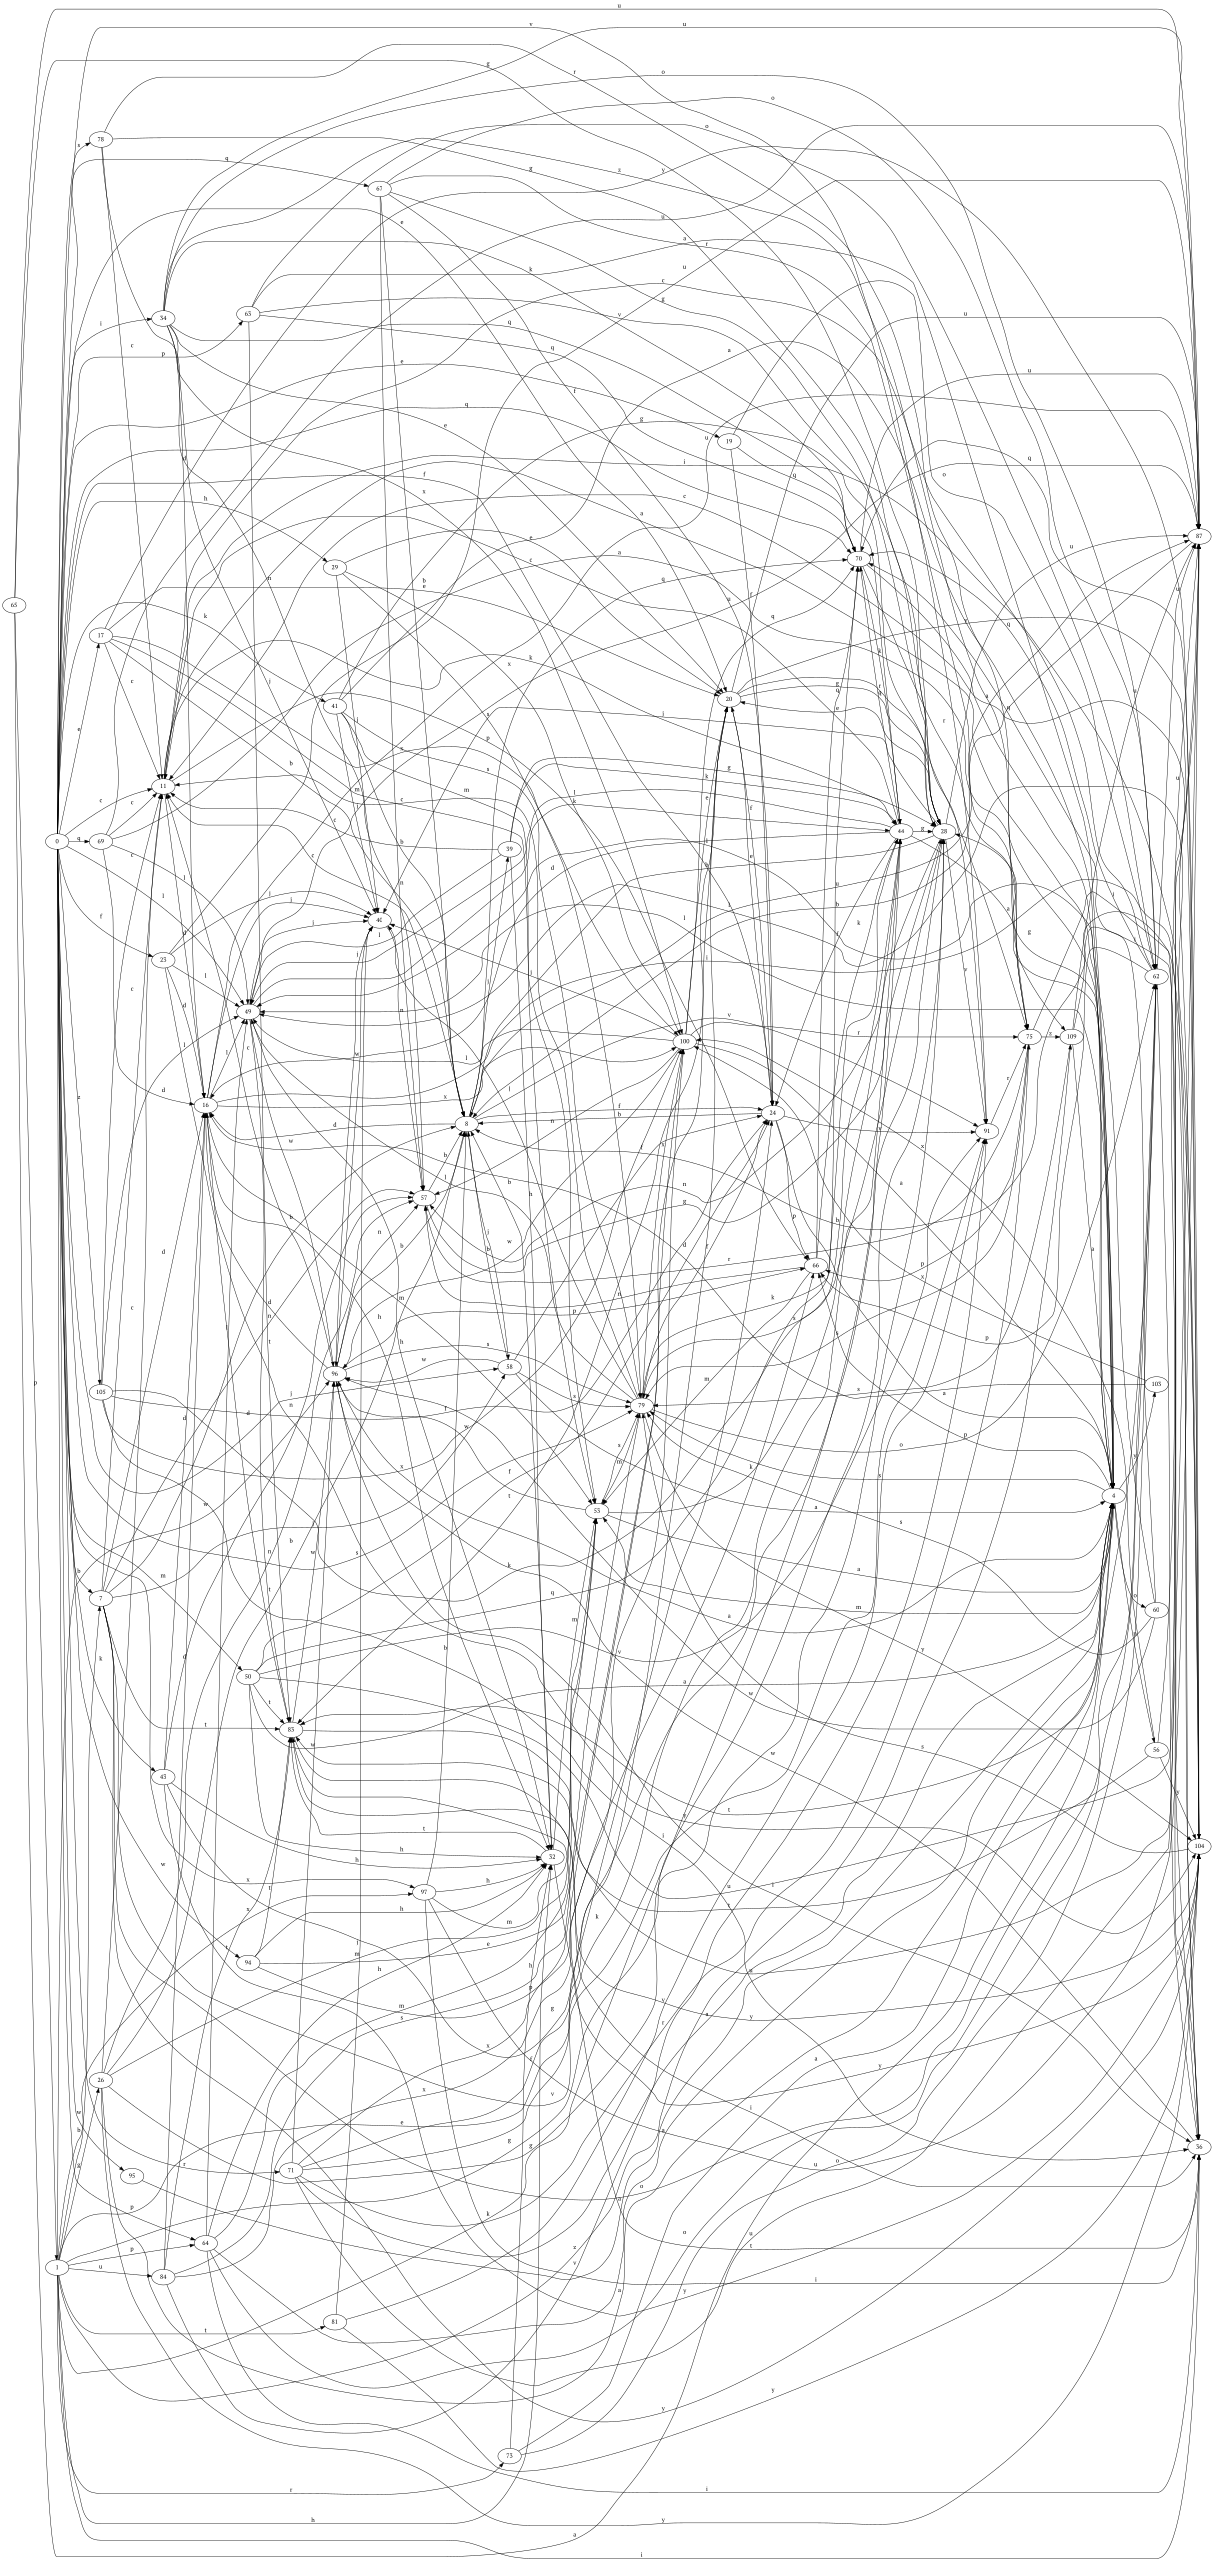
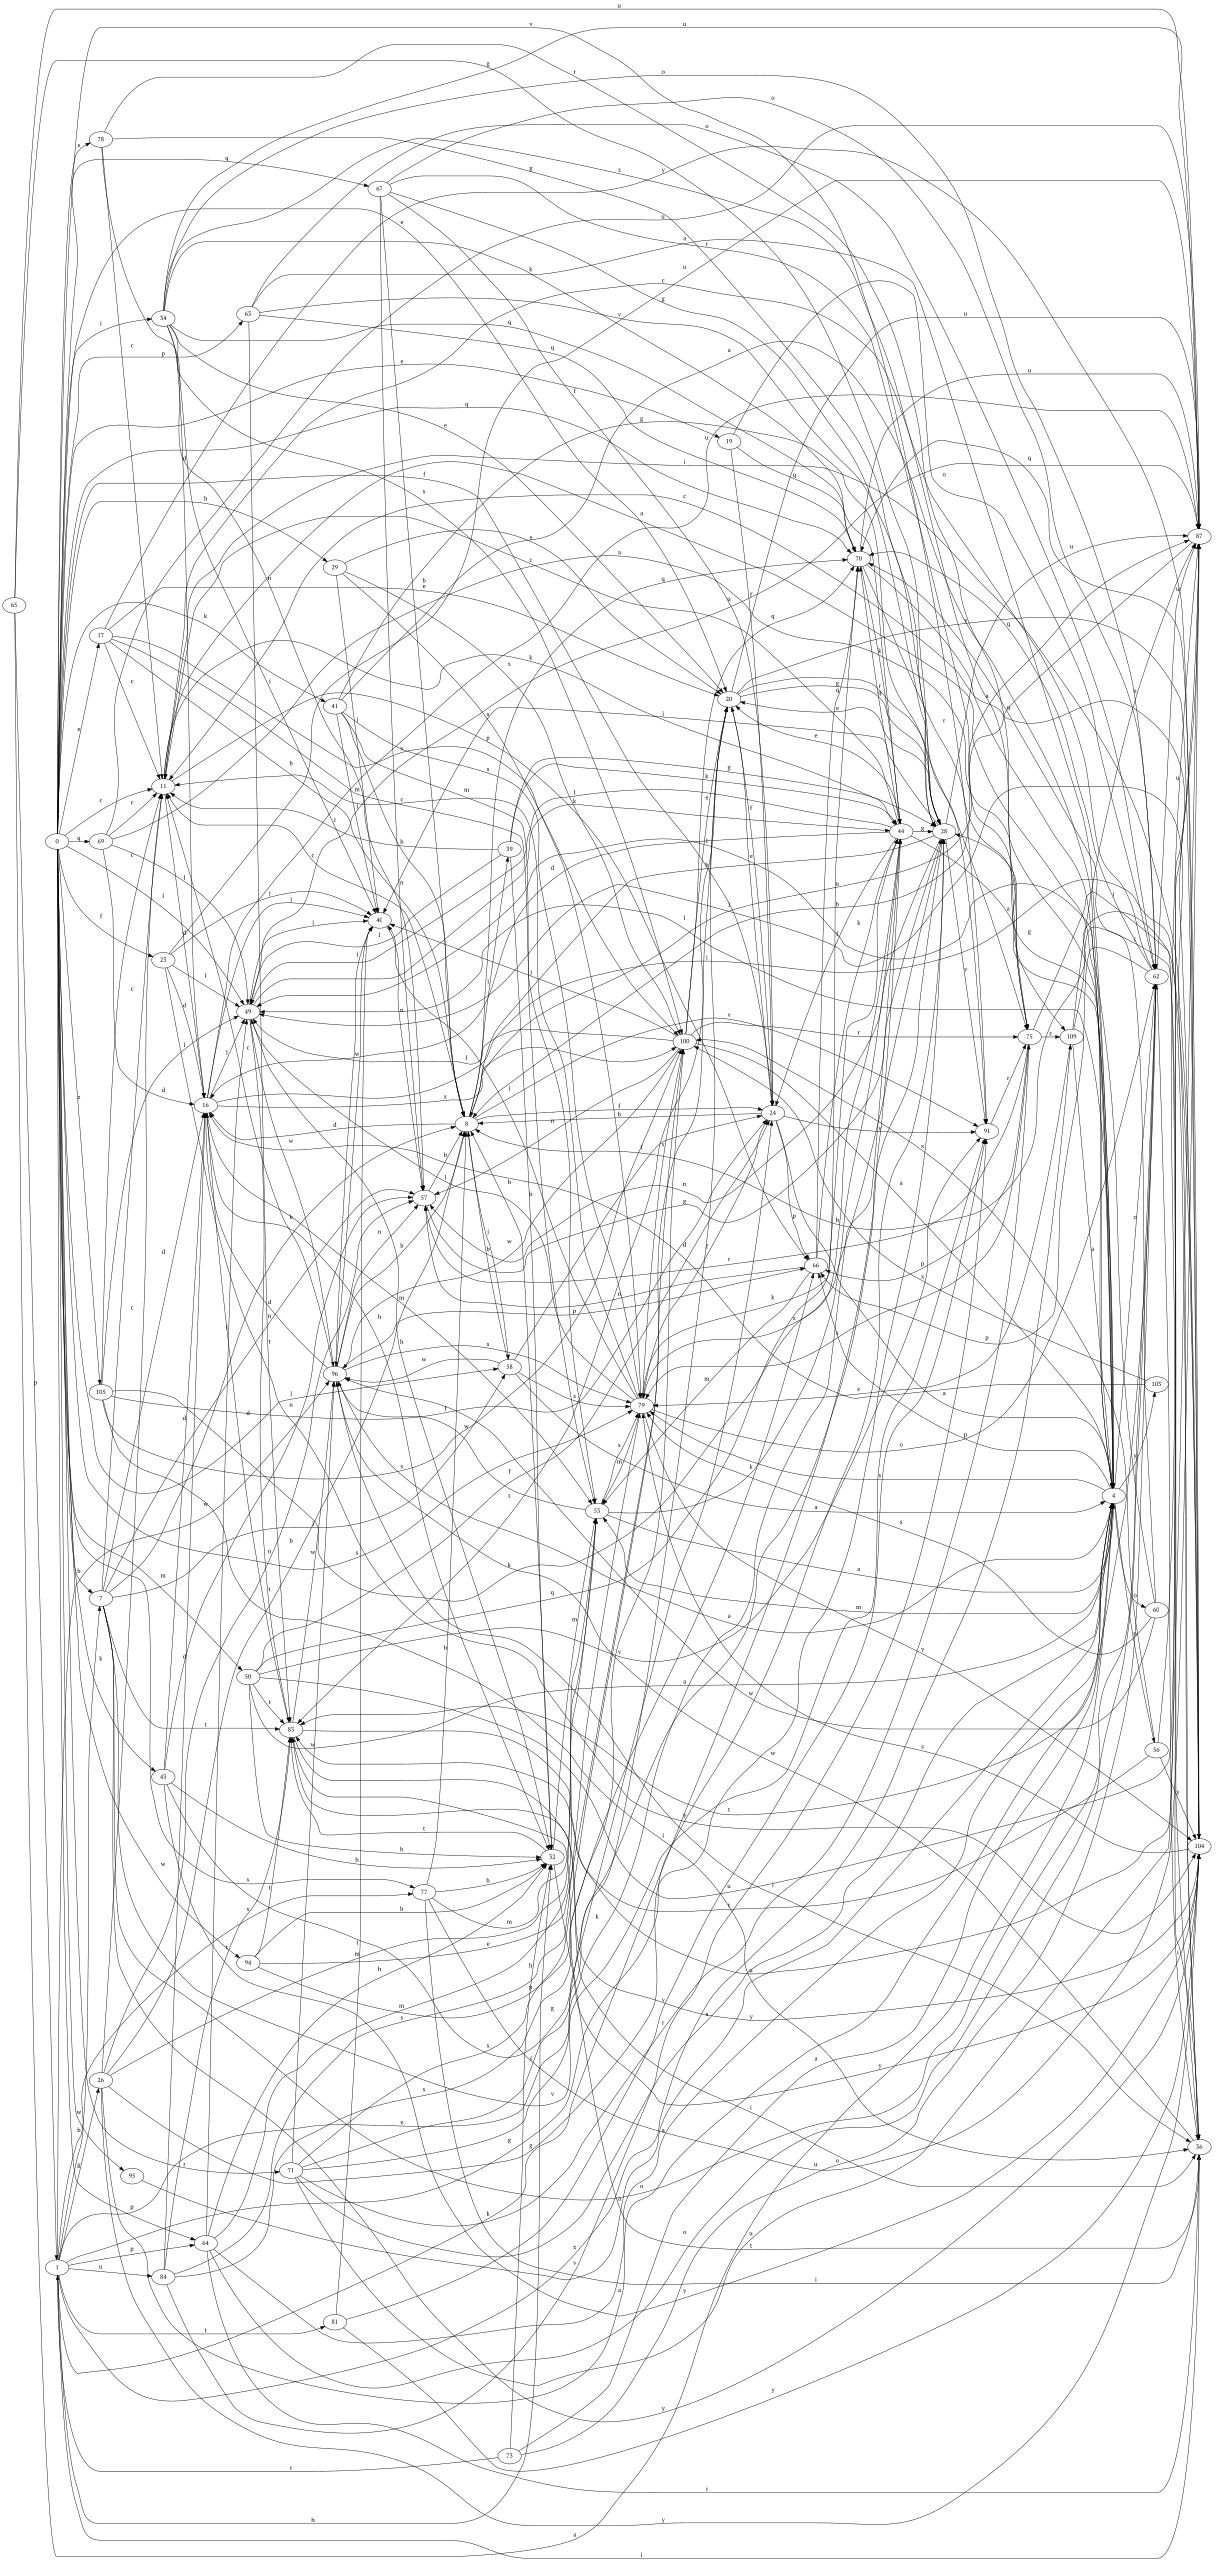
edge "44" -> "20": added, label "e"
edge "4" -> "62": added, label "o"
node "97": label "97" -> "77"
edge "1" -> "73": reversed
